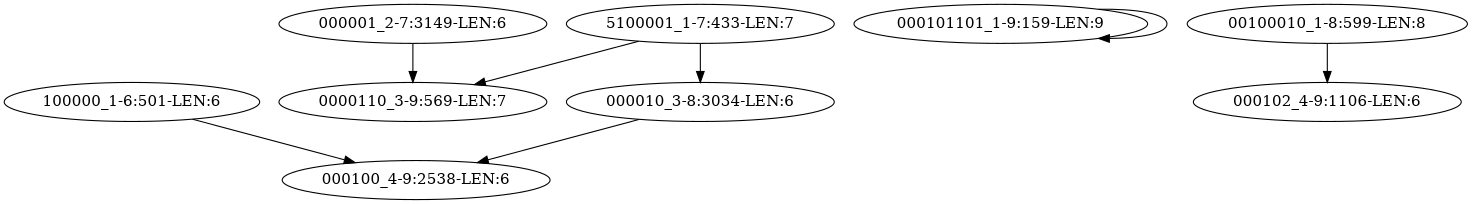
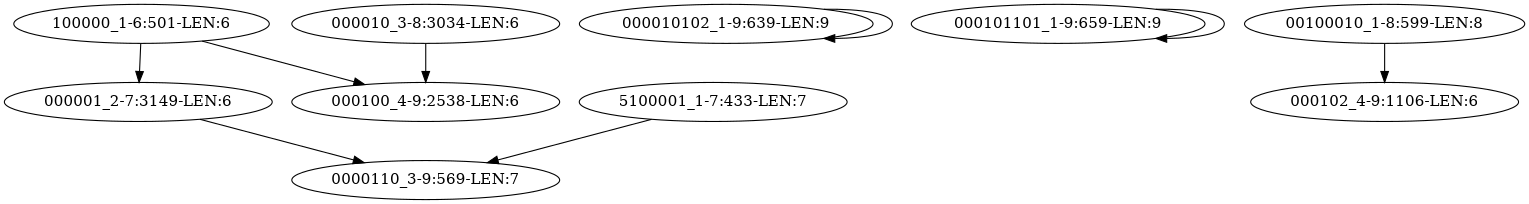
node "000010102_1-9:639-LEN:9": added
node "000101101_1-9:159-LEN:9": label "000101101_1-9:159-LEN:9" -> "000101101_1-9:659-LEN:9"
edge "100000_1-6:501-LEN:6" -> "000001_2-7:3149-LEN:6": added
edge "5100001_1-7:433-LEN:7" -> "000010_3-8:3034-LEN:6": removed
